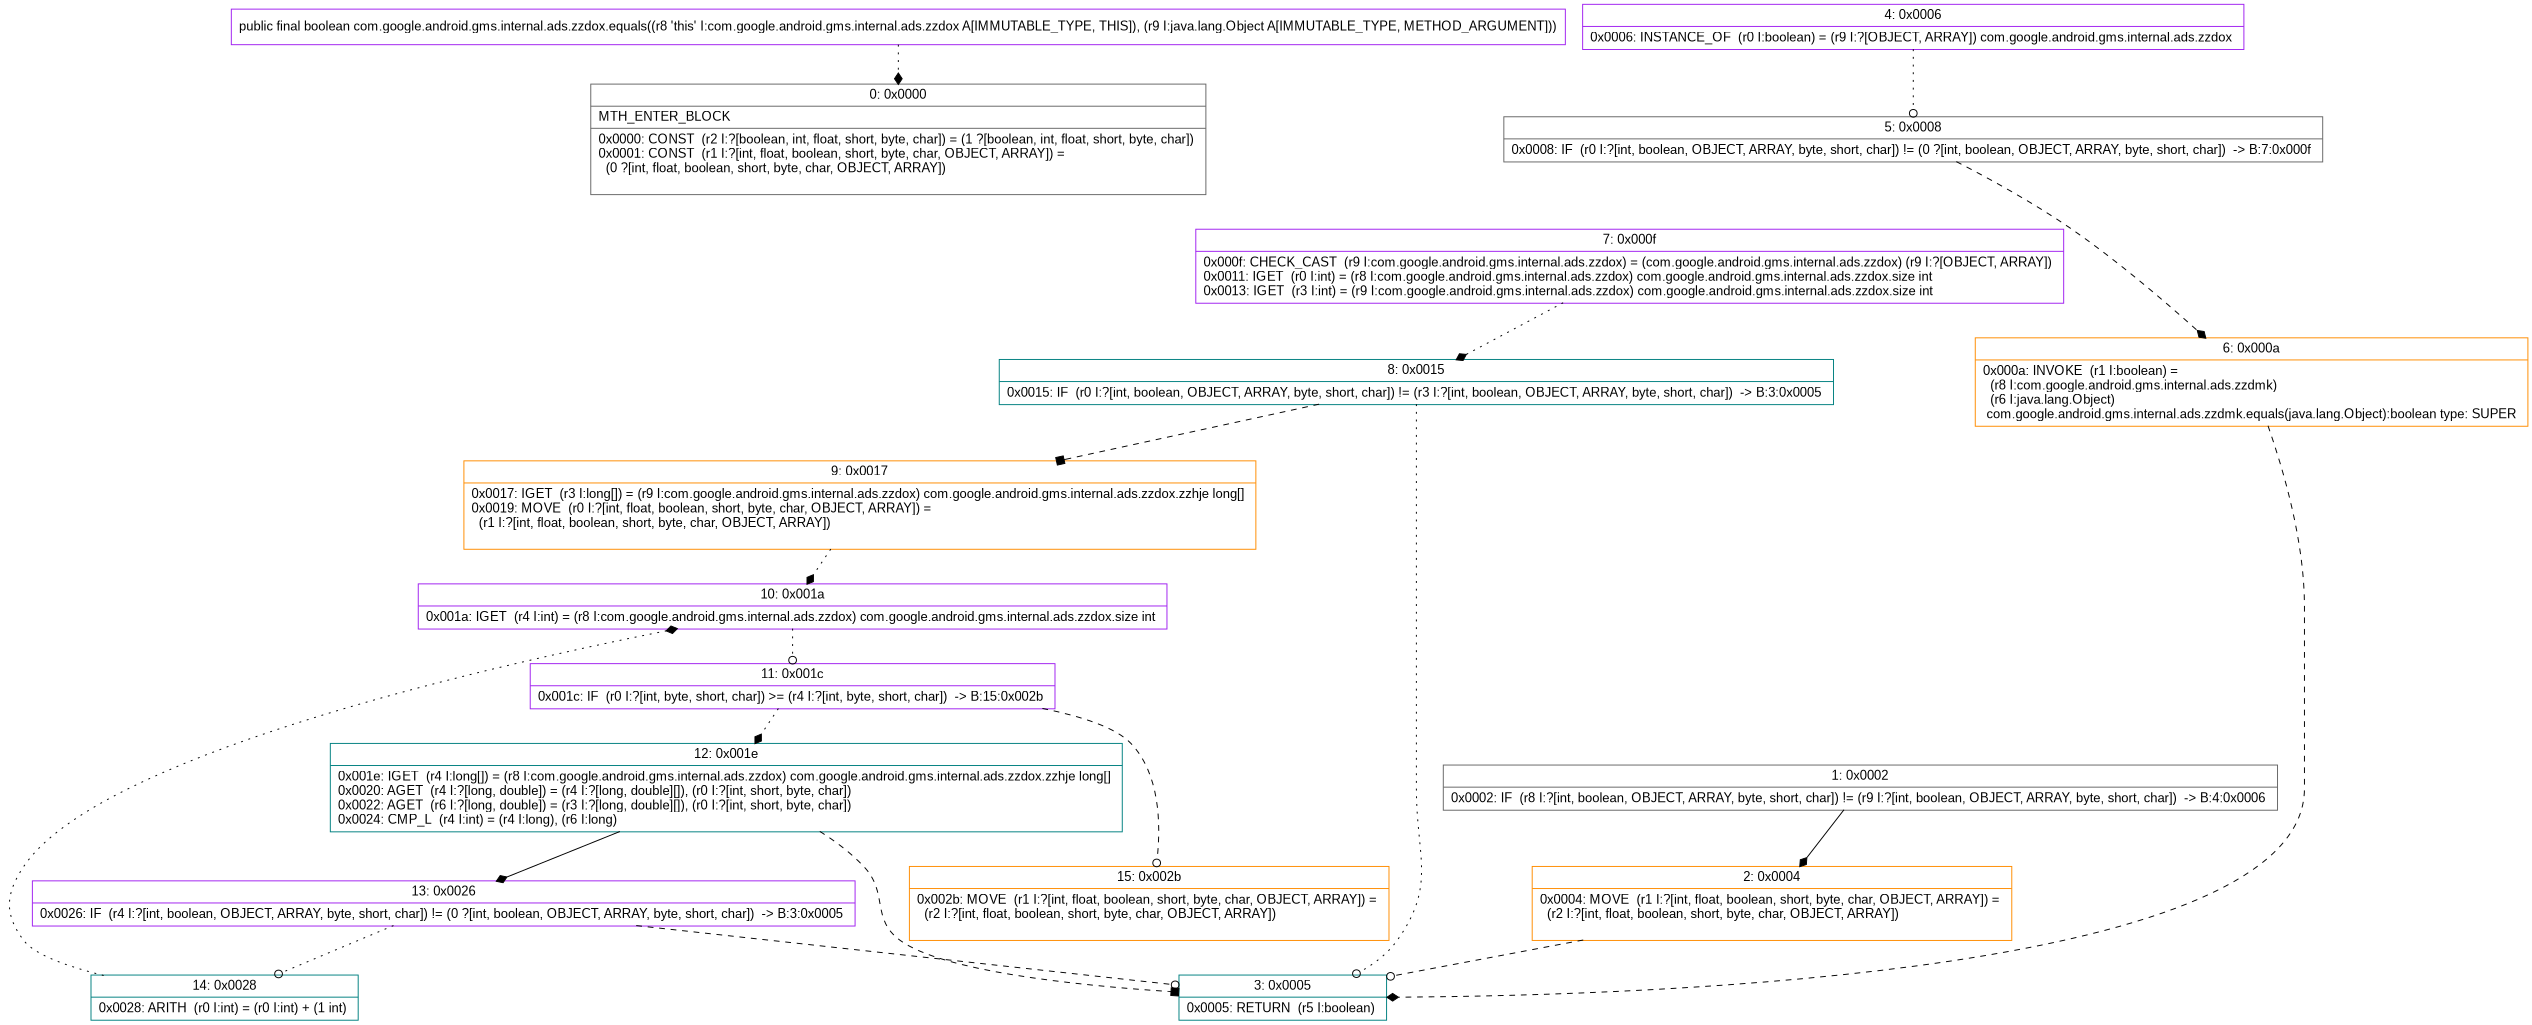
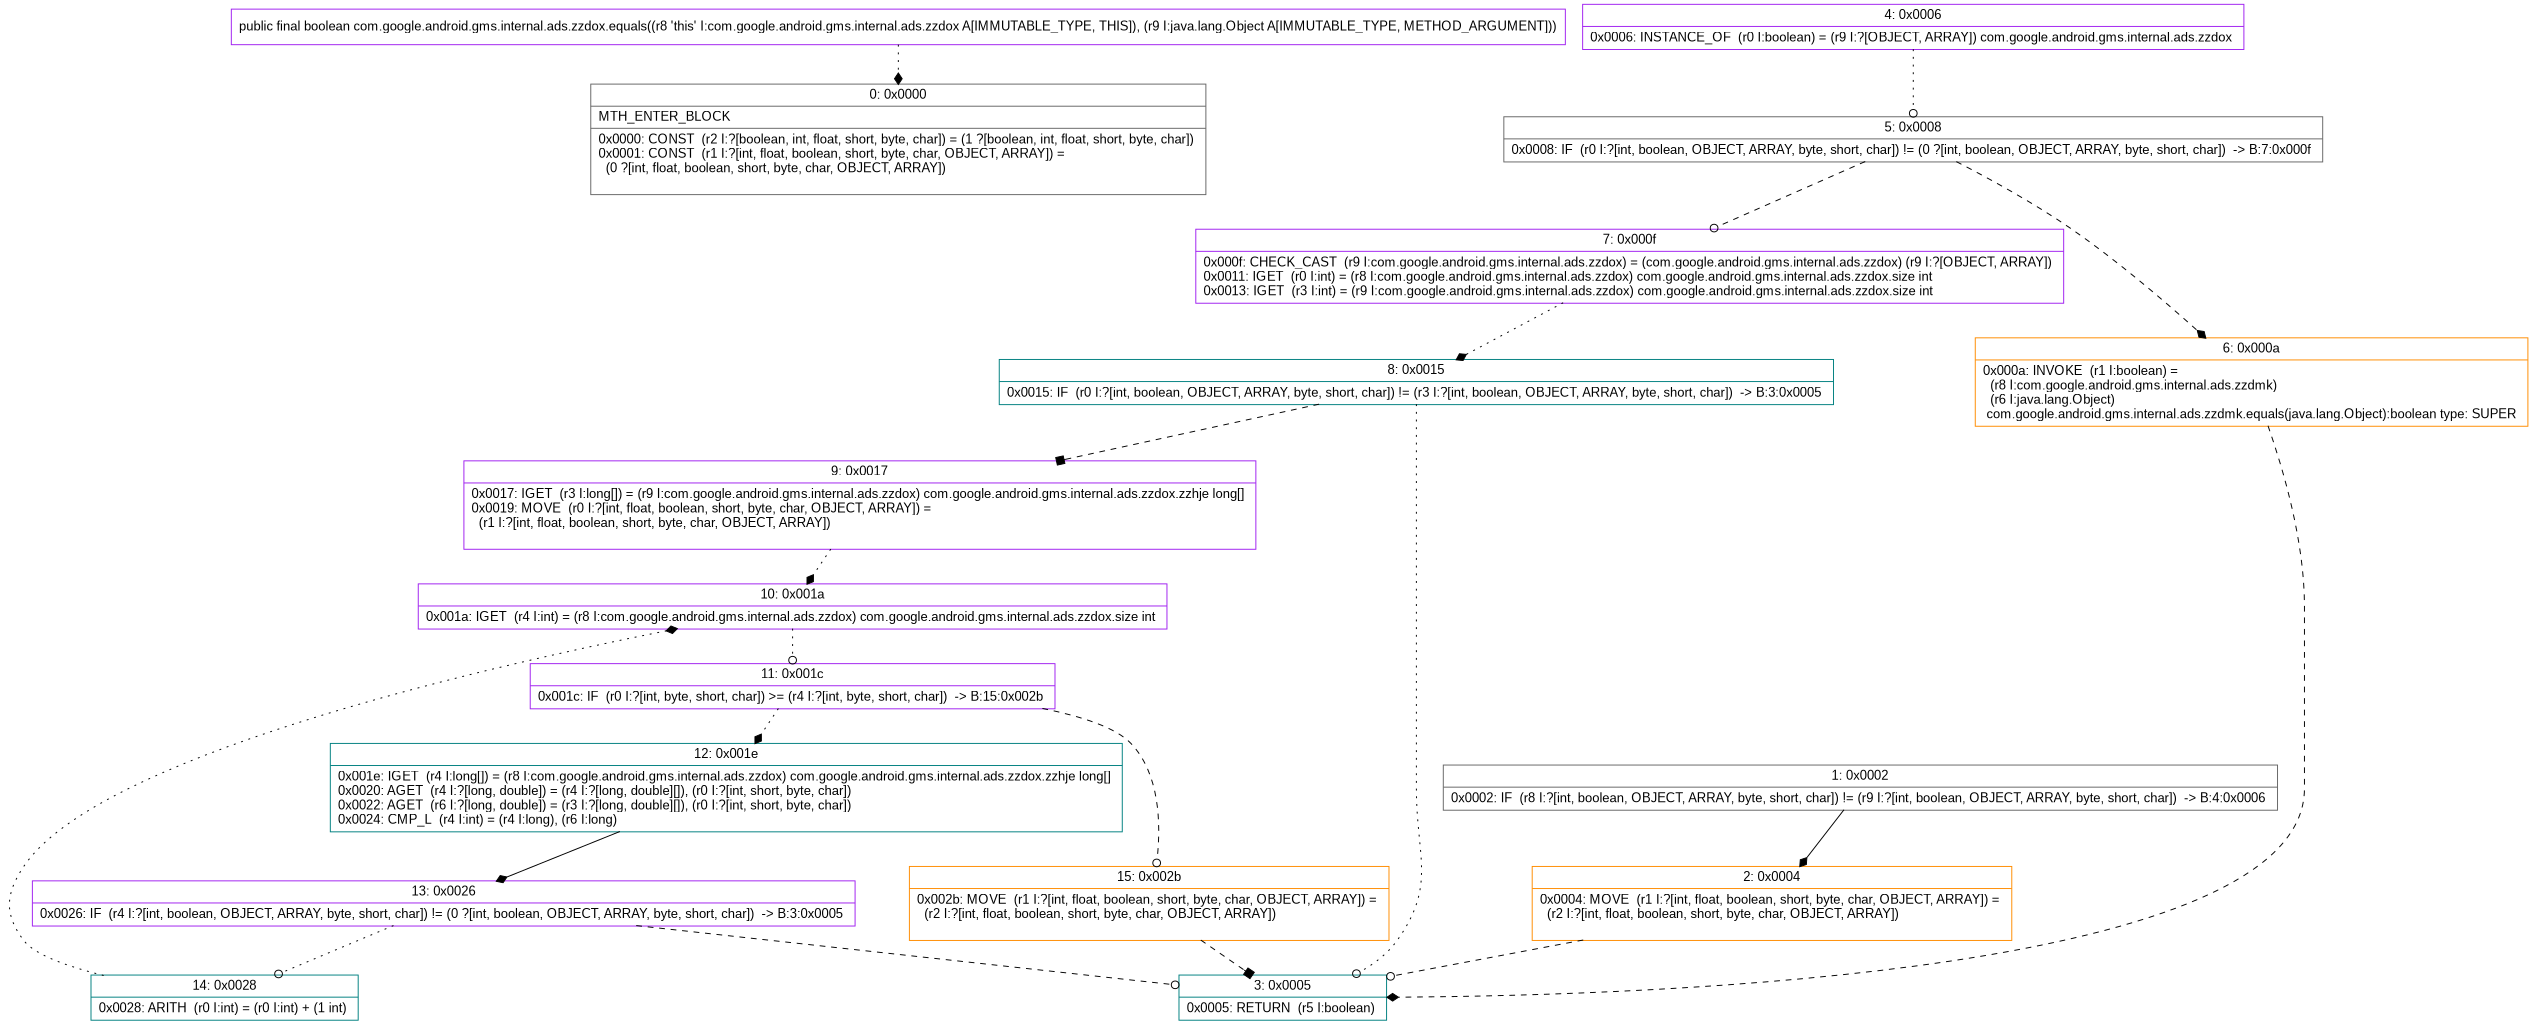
edge "5: 0x0008" -> "7: 0x000f": added
node "9: 0x0017": color darkorange -> purple
edge "12: 0x001e" -> "3: 0x0005": now "15: 0x002b" -> "3: 0x0005"
